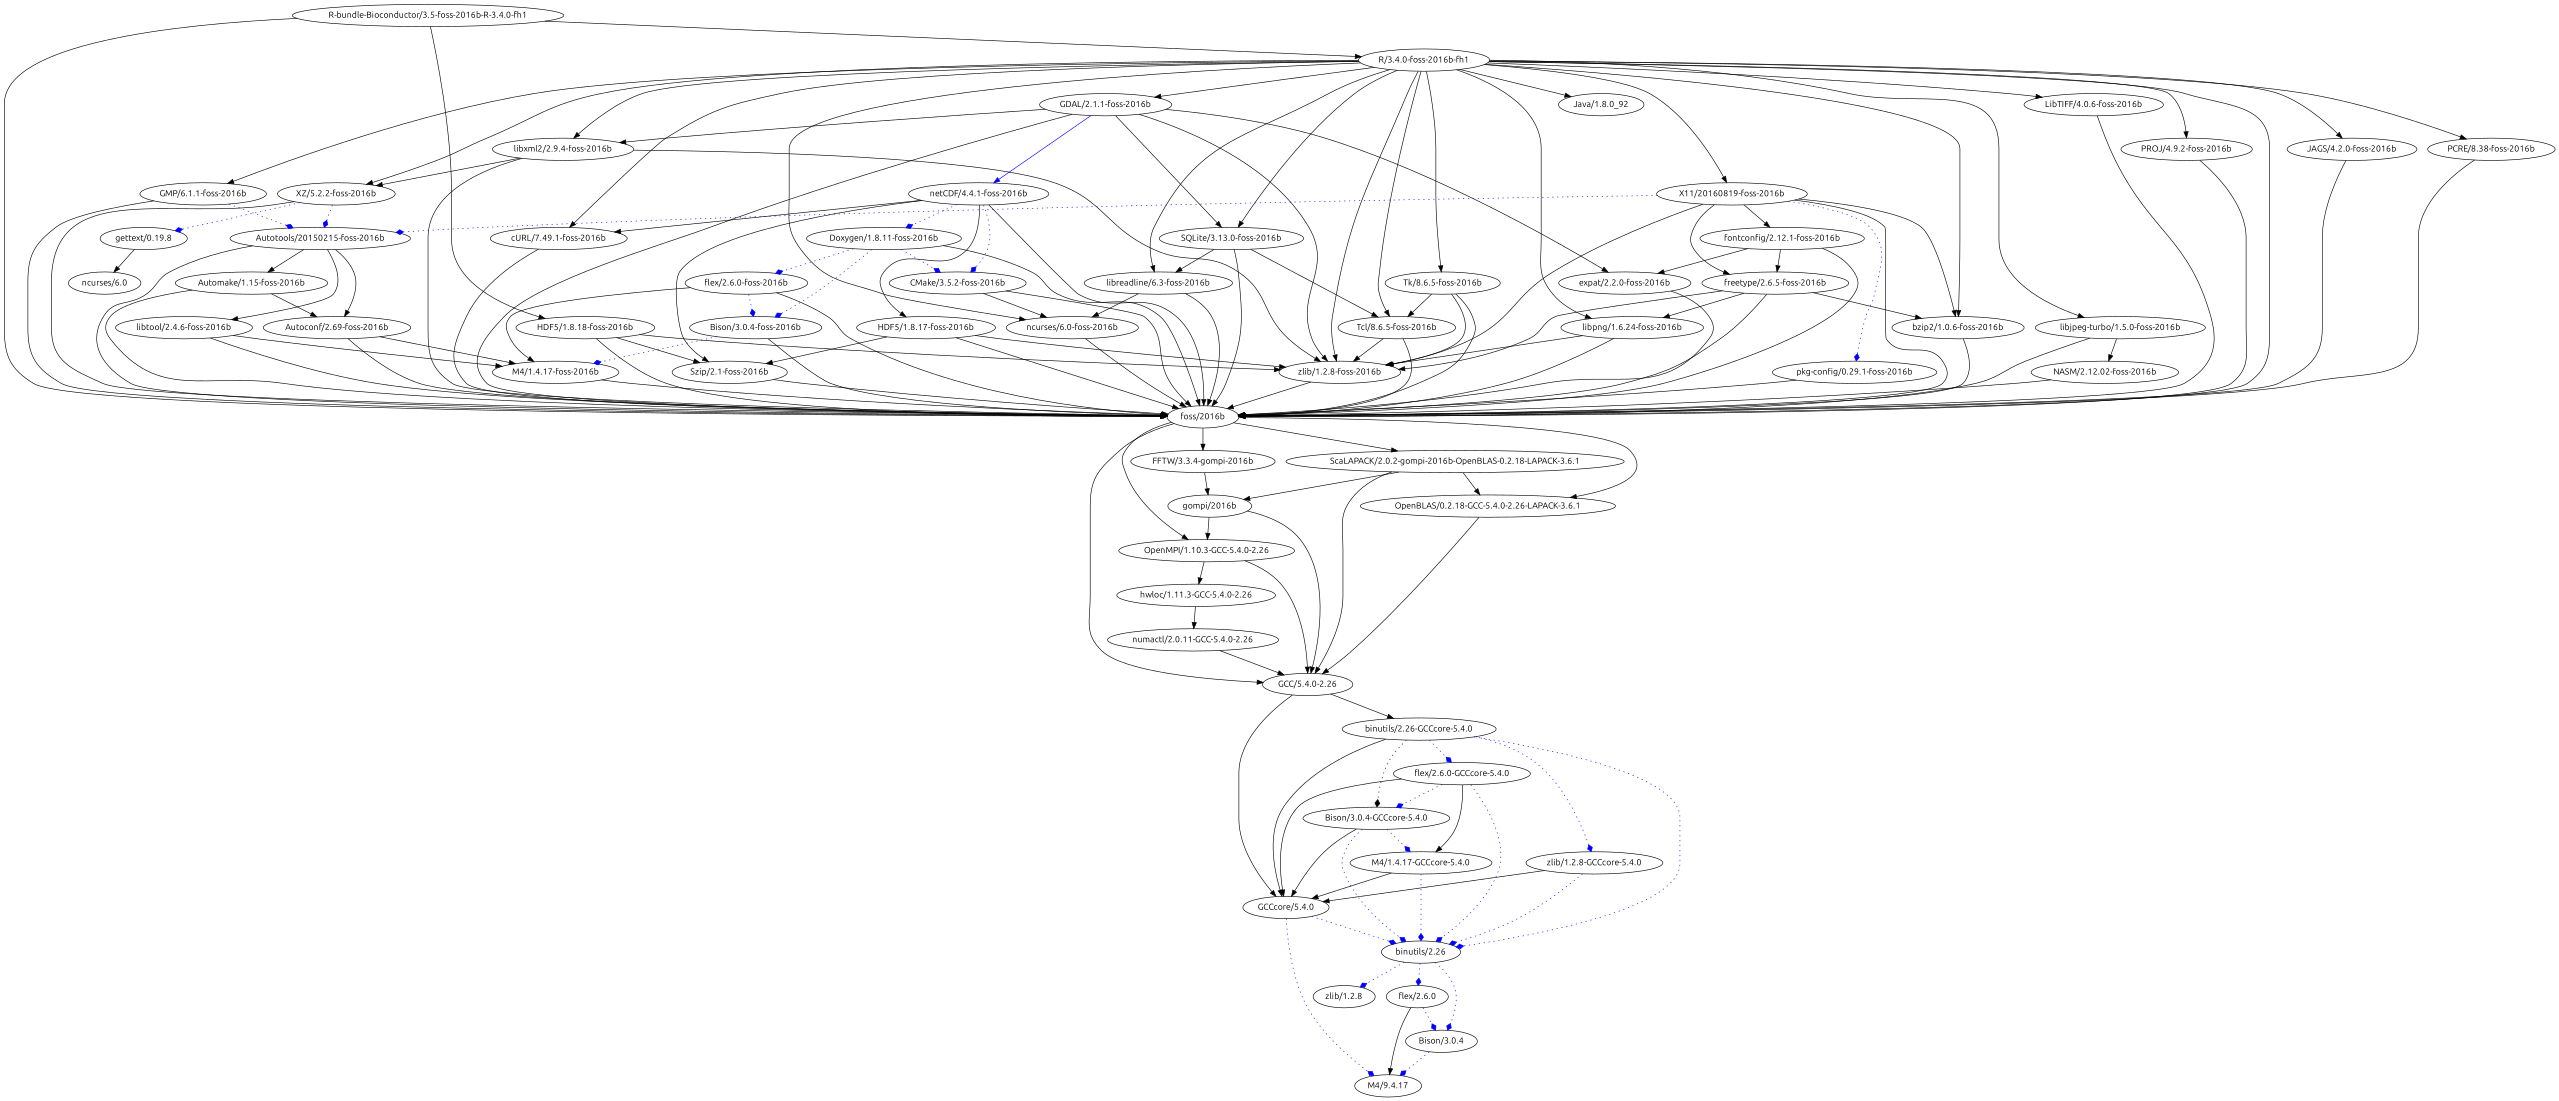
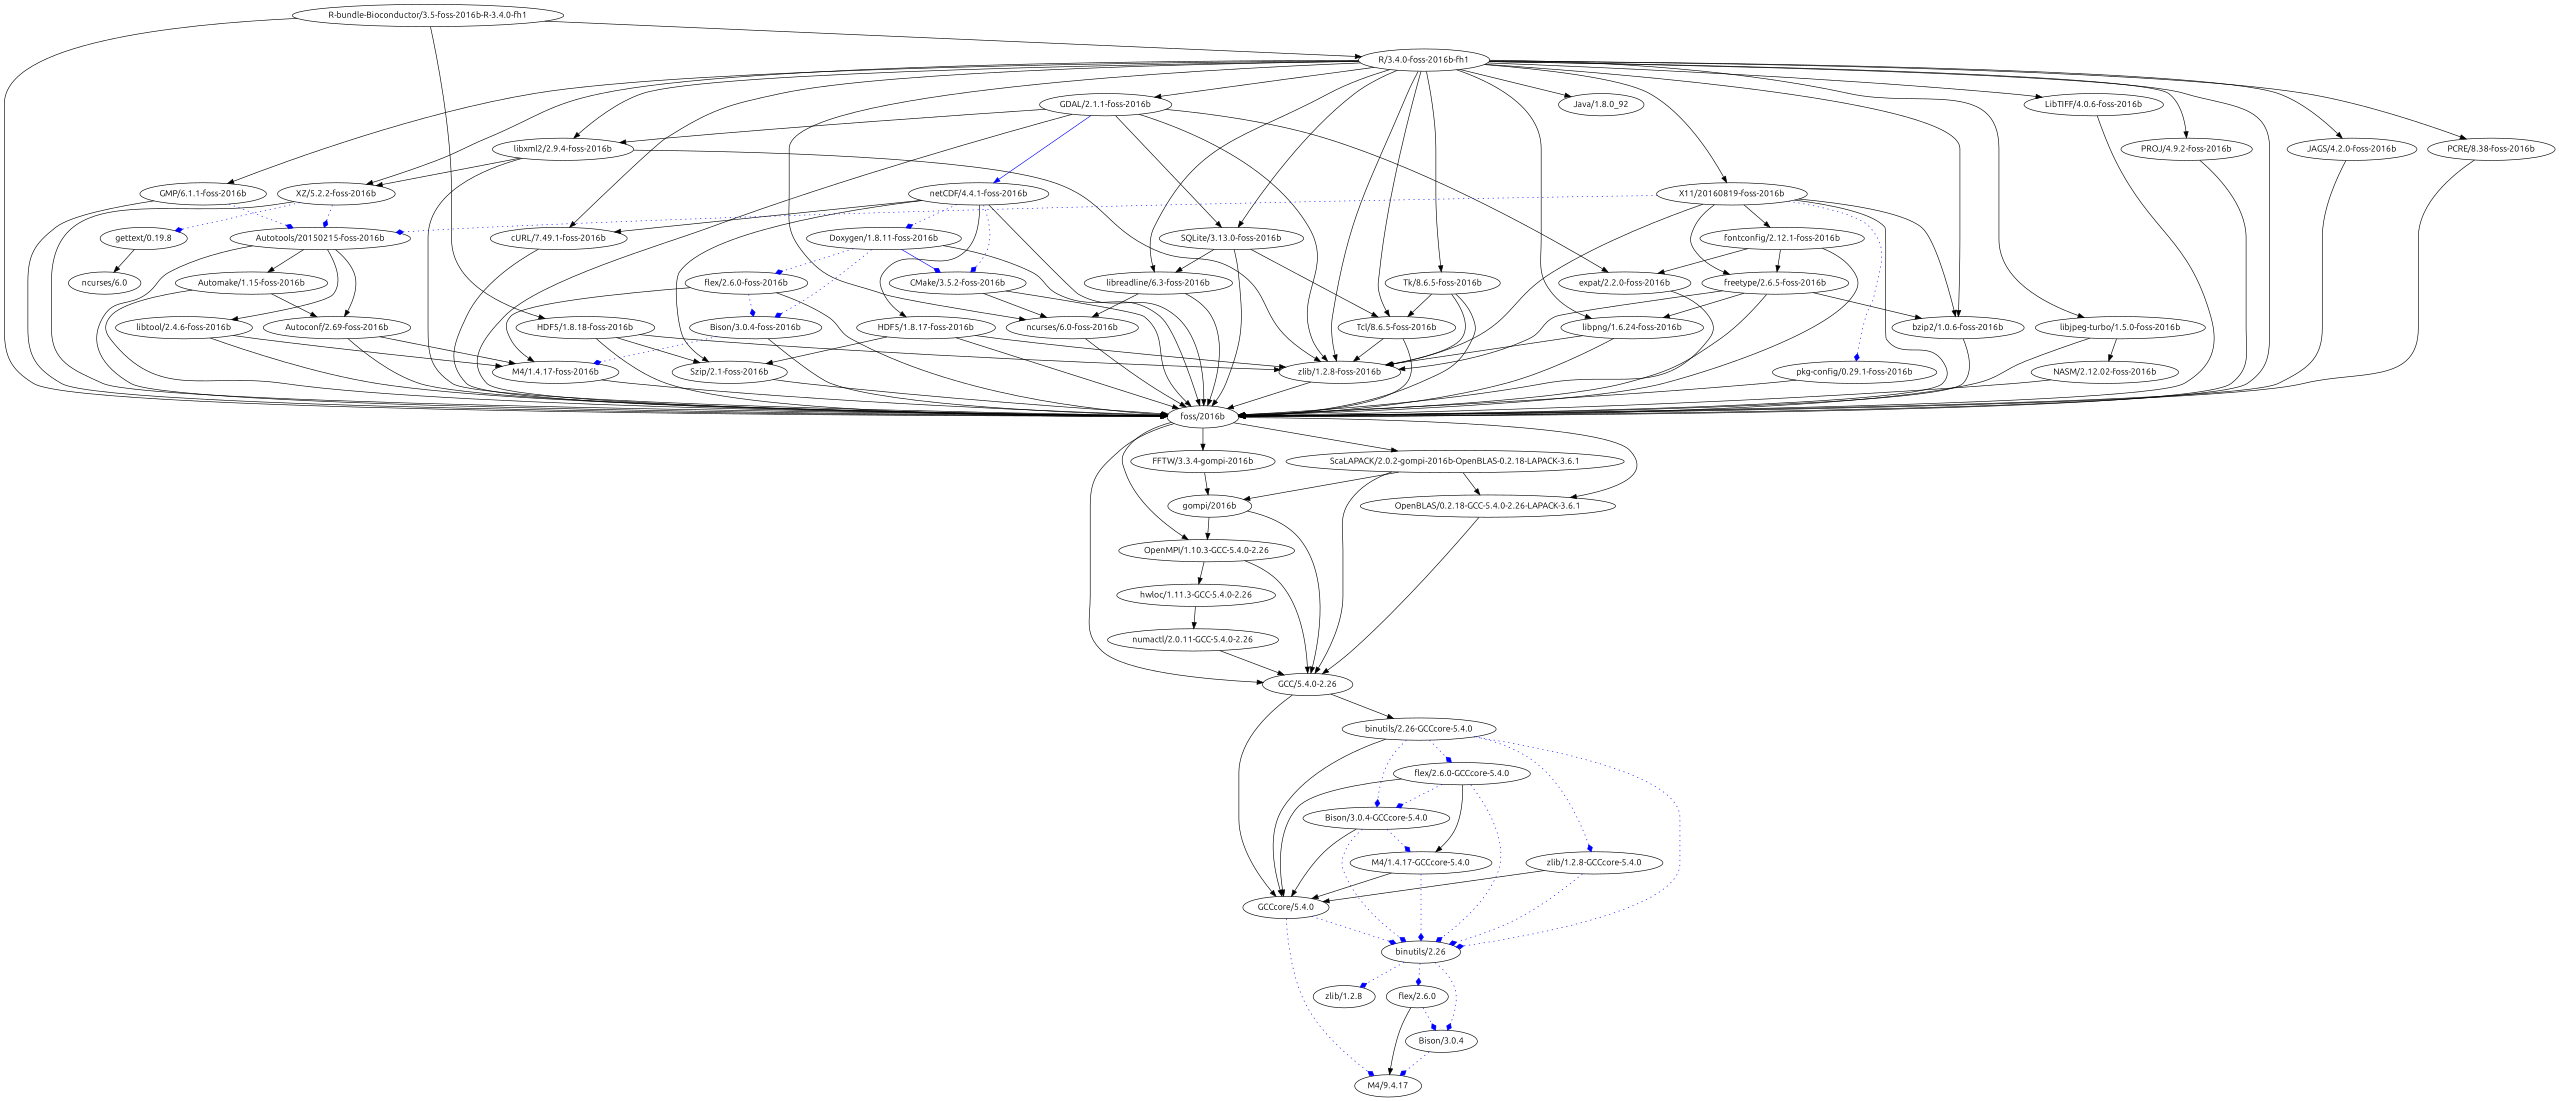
edge "Doxygen/1.8.11-foss-2016b" -> "CMake/3.5.2-foss-2016b": style dotted -> solid
edge "binutils/2.26-GCCcore-5.4.0" -> "Bison/3.0.4-GCCcore-5.4.0": color black -> blue
